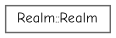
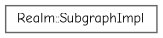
node "Realm::Realm": label "Realm::Realm" -> "Realm::SubgraphImpl"
